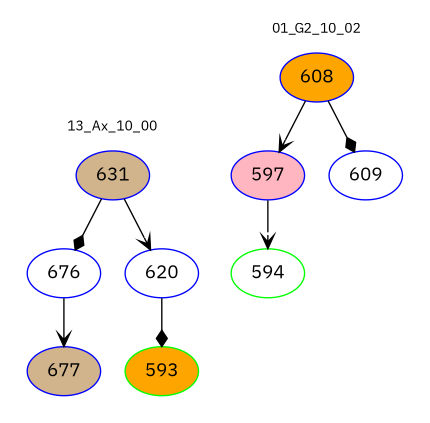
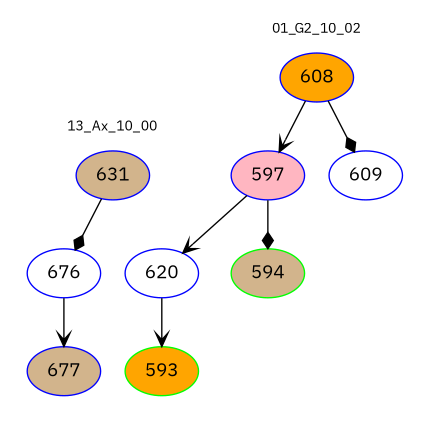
edge "597" -> "594": arrowhead vee -> diamond
edge "631" -> "620": now "597" -> "620"
node "594": fillcolor white -> tan
edge "620" -> "593": arrowhead diamond -> vee
